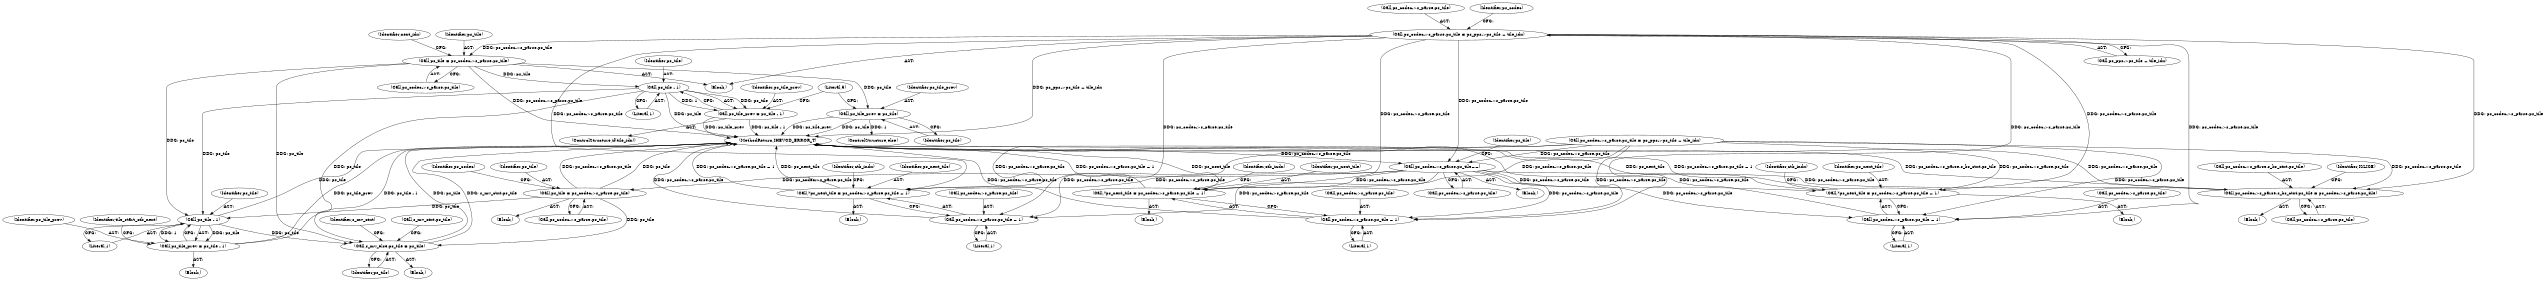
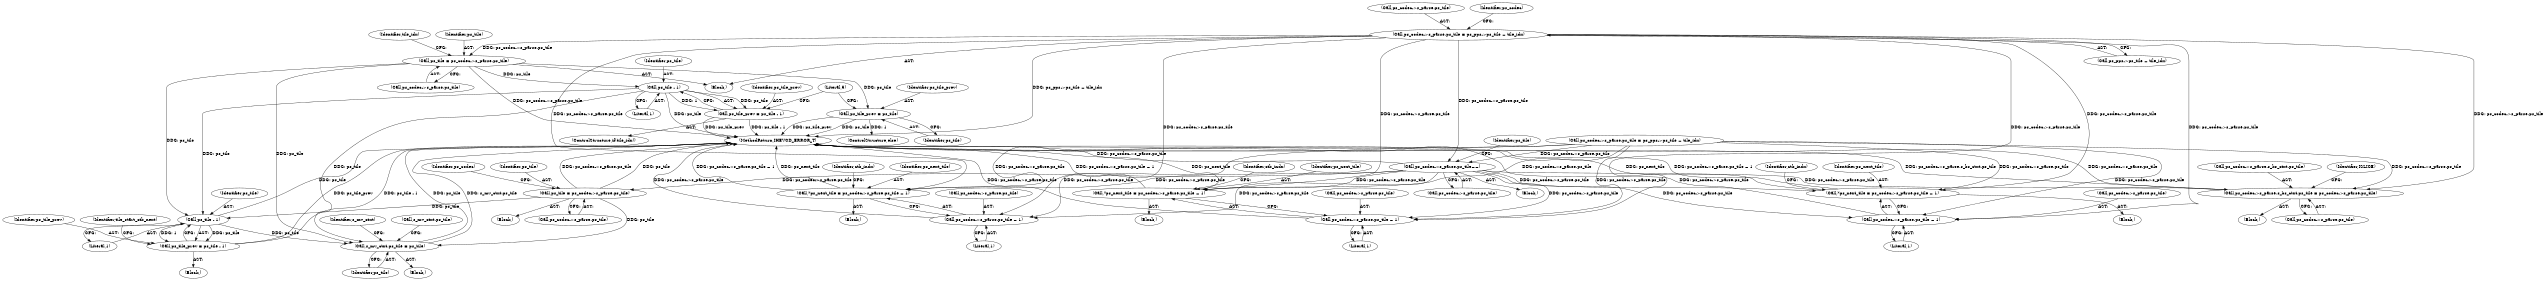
node "(Identifier,next_idx)": label "(Identifier,next_idx)" -> "(Identifier,tile_idx)"
edge "(MethodReturn,IHEVCD_ERROR_T)" -> "(Call,ps_codec->s_parse.ps_tile++)": reversed
node "(Call,s_mv_else.ps_tile = ps_tile)": label "(Call,s_mv_else.ps_tile = ps_tile)" -> "(Call,s_mv_ctxt.ps_tile = ps_tile)"
